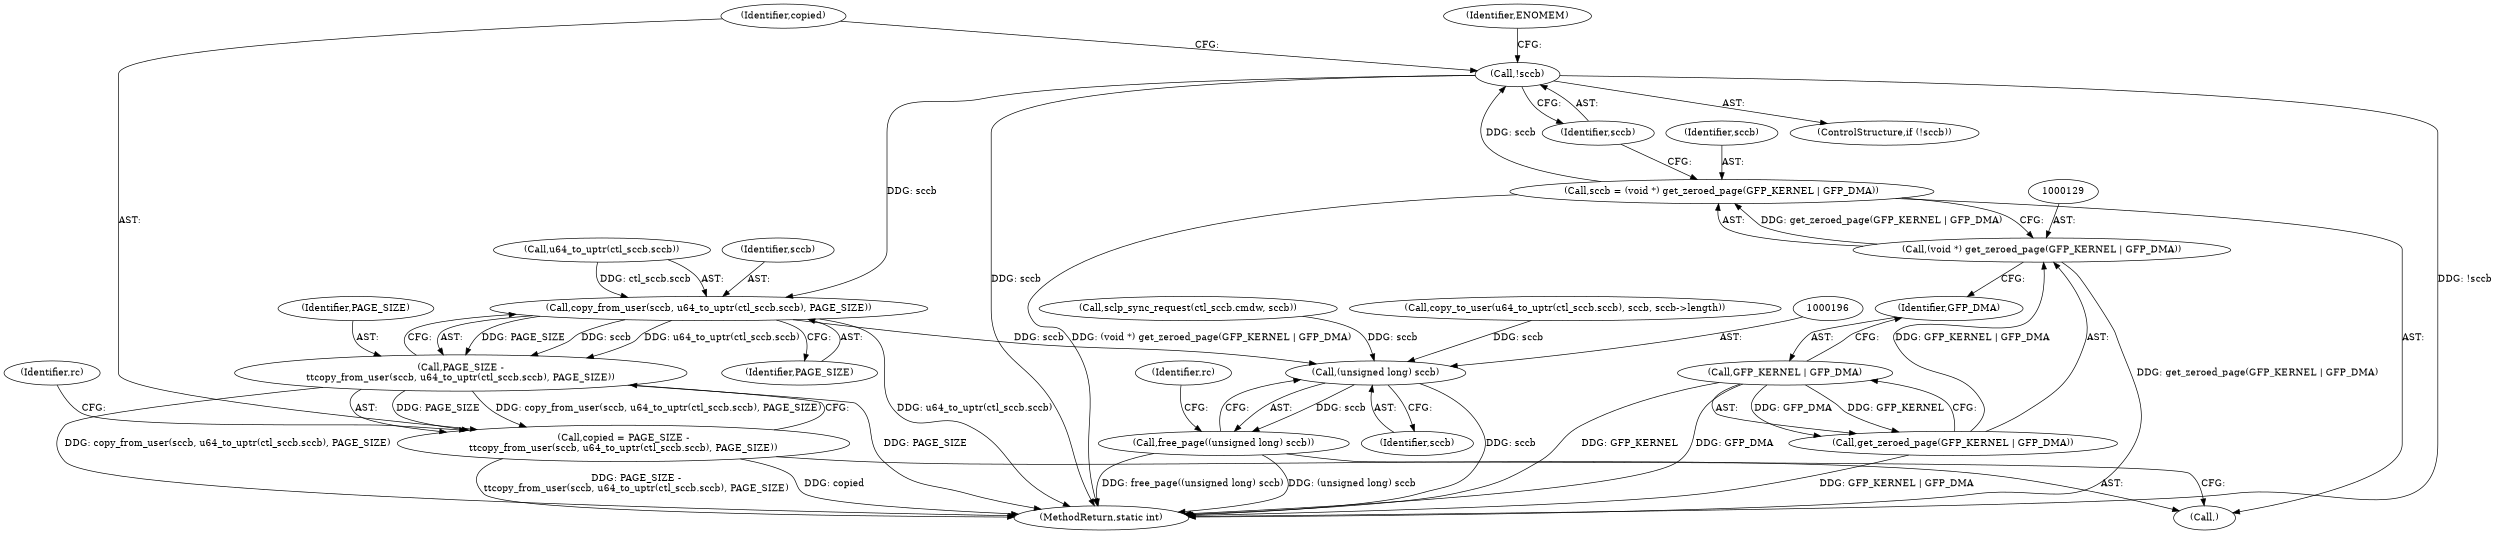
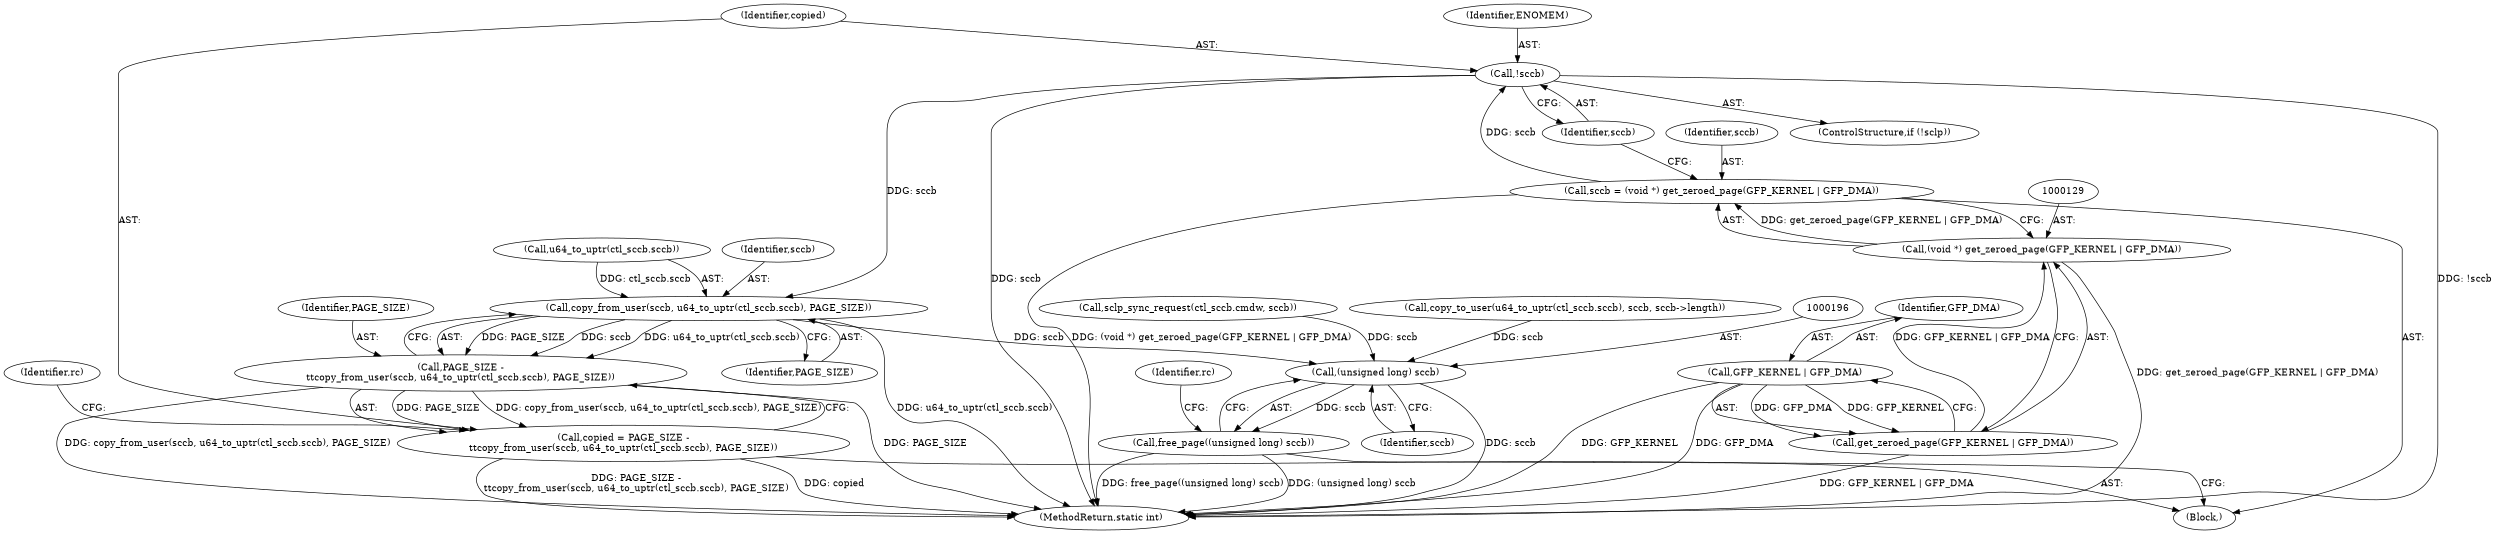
edge "(Identifier,copied)" -> "(Call,!sccb)": label "CFG: " -> "AST: "
edge "(Identifier,ENOMEM)" -> "(Call,!sccb)": label "CFG: " -> "AST: "
node "(ControlStructure,if (!sccb))": label "(ControlStructure,if (!sccb))" -> "(ControlStructure,if (!sclp))"
edge "(Call,(void *) get_zeroed_page(GFP_KERNEL | GFP_DMA))" -> "(Identifier,GFP_DMA)": now "(Call,(void *) get_zeroed_page(GFP_KERNEL | GFP_DMA))" -> "(Call,get_zeroed_page(GFP_KERNEL | GFP_DMA))"
edge "(Call,GFP_KERNEL | GFP_DMA)" -> "(Identifier,GFP_DMA)": label "CFG: " -> "AST: "
node "(Call,)": label "(Call,)" -> "(Block,)"
